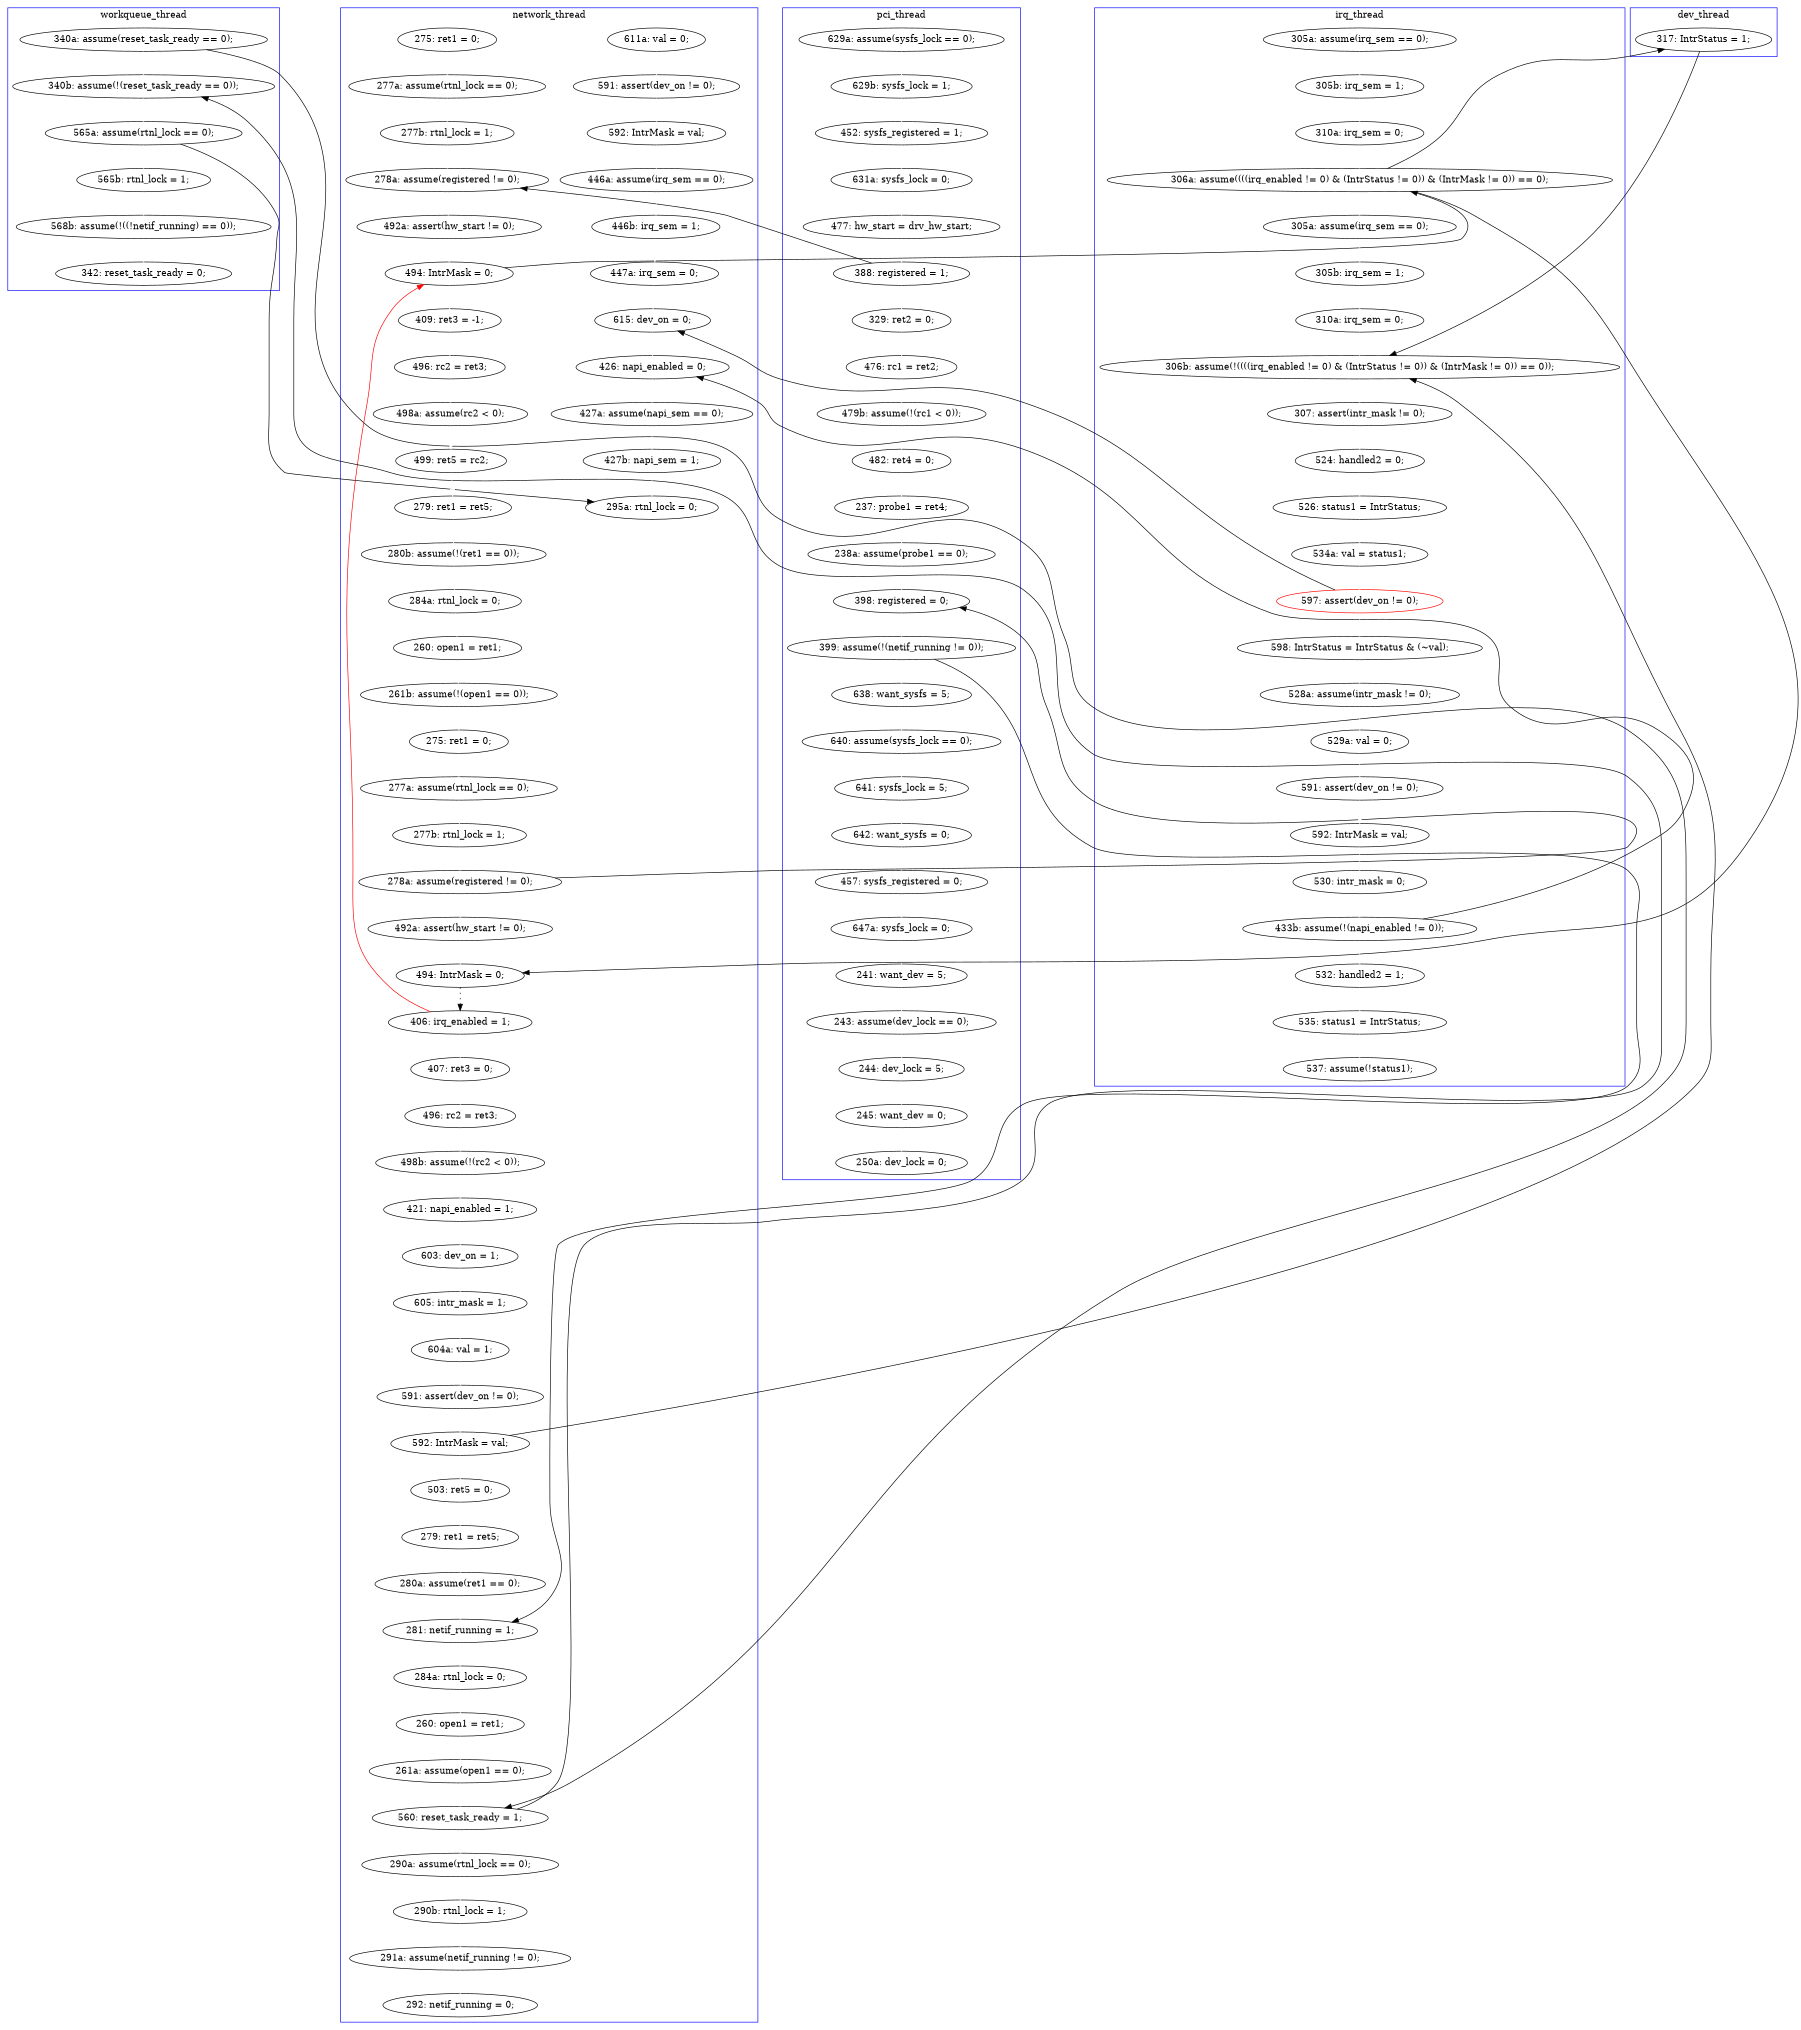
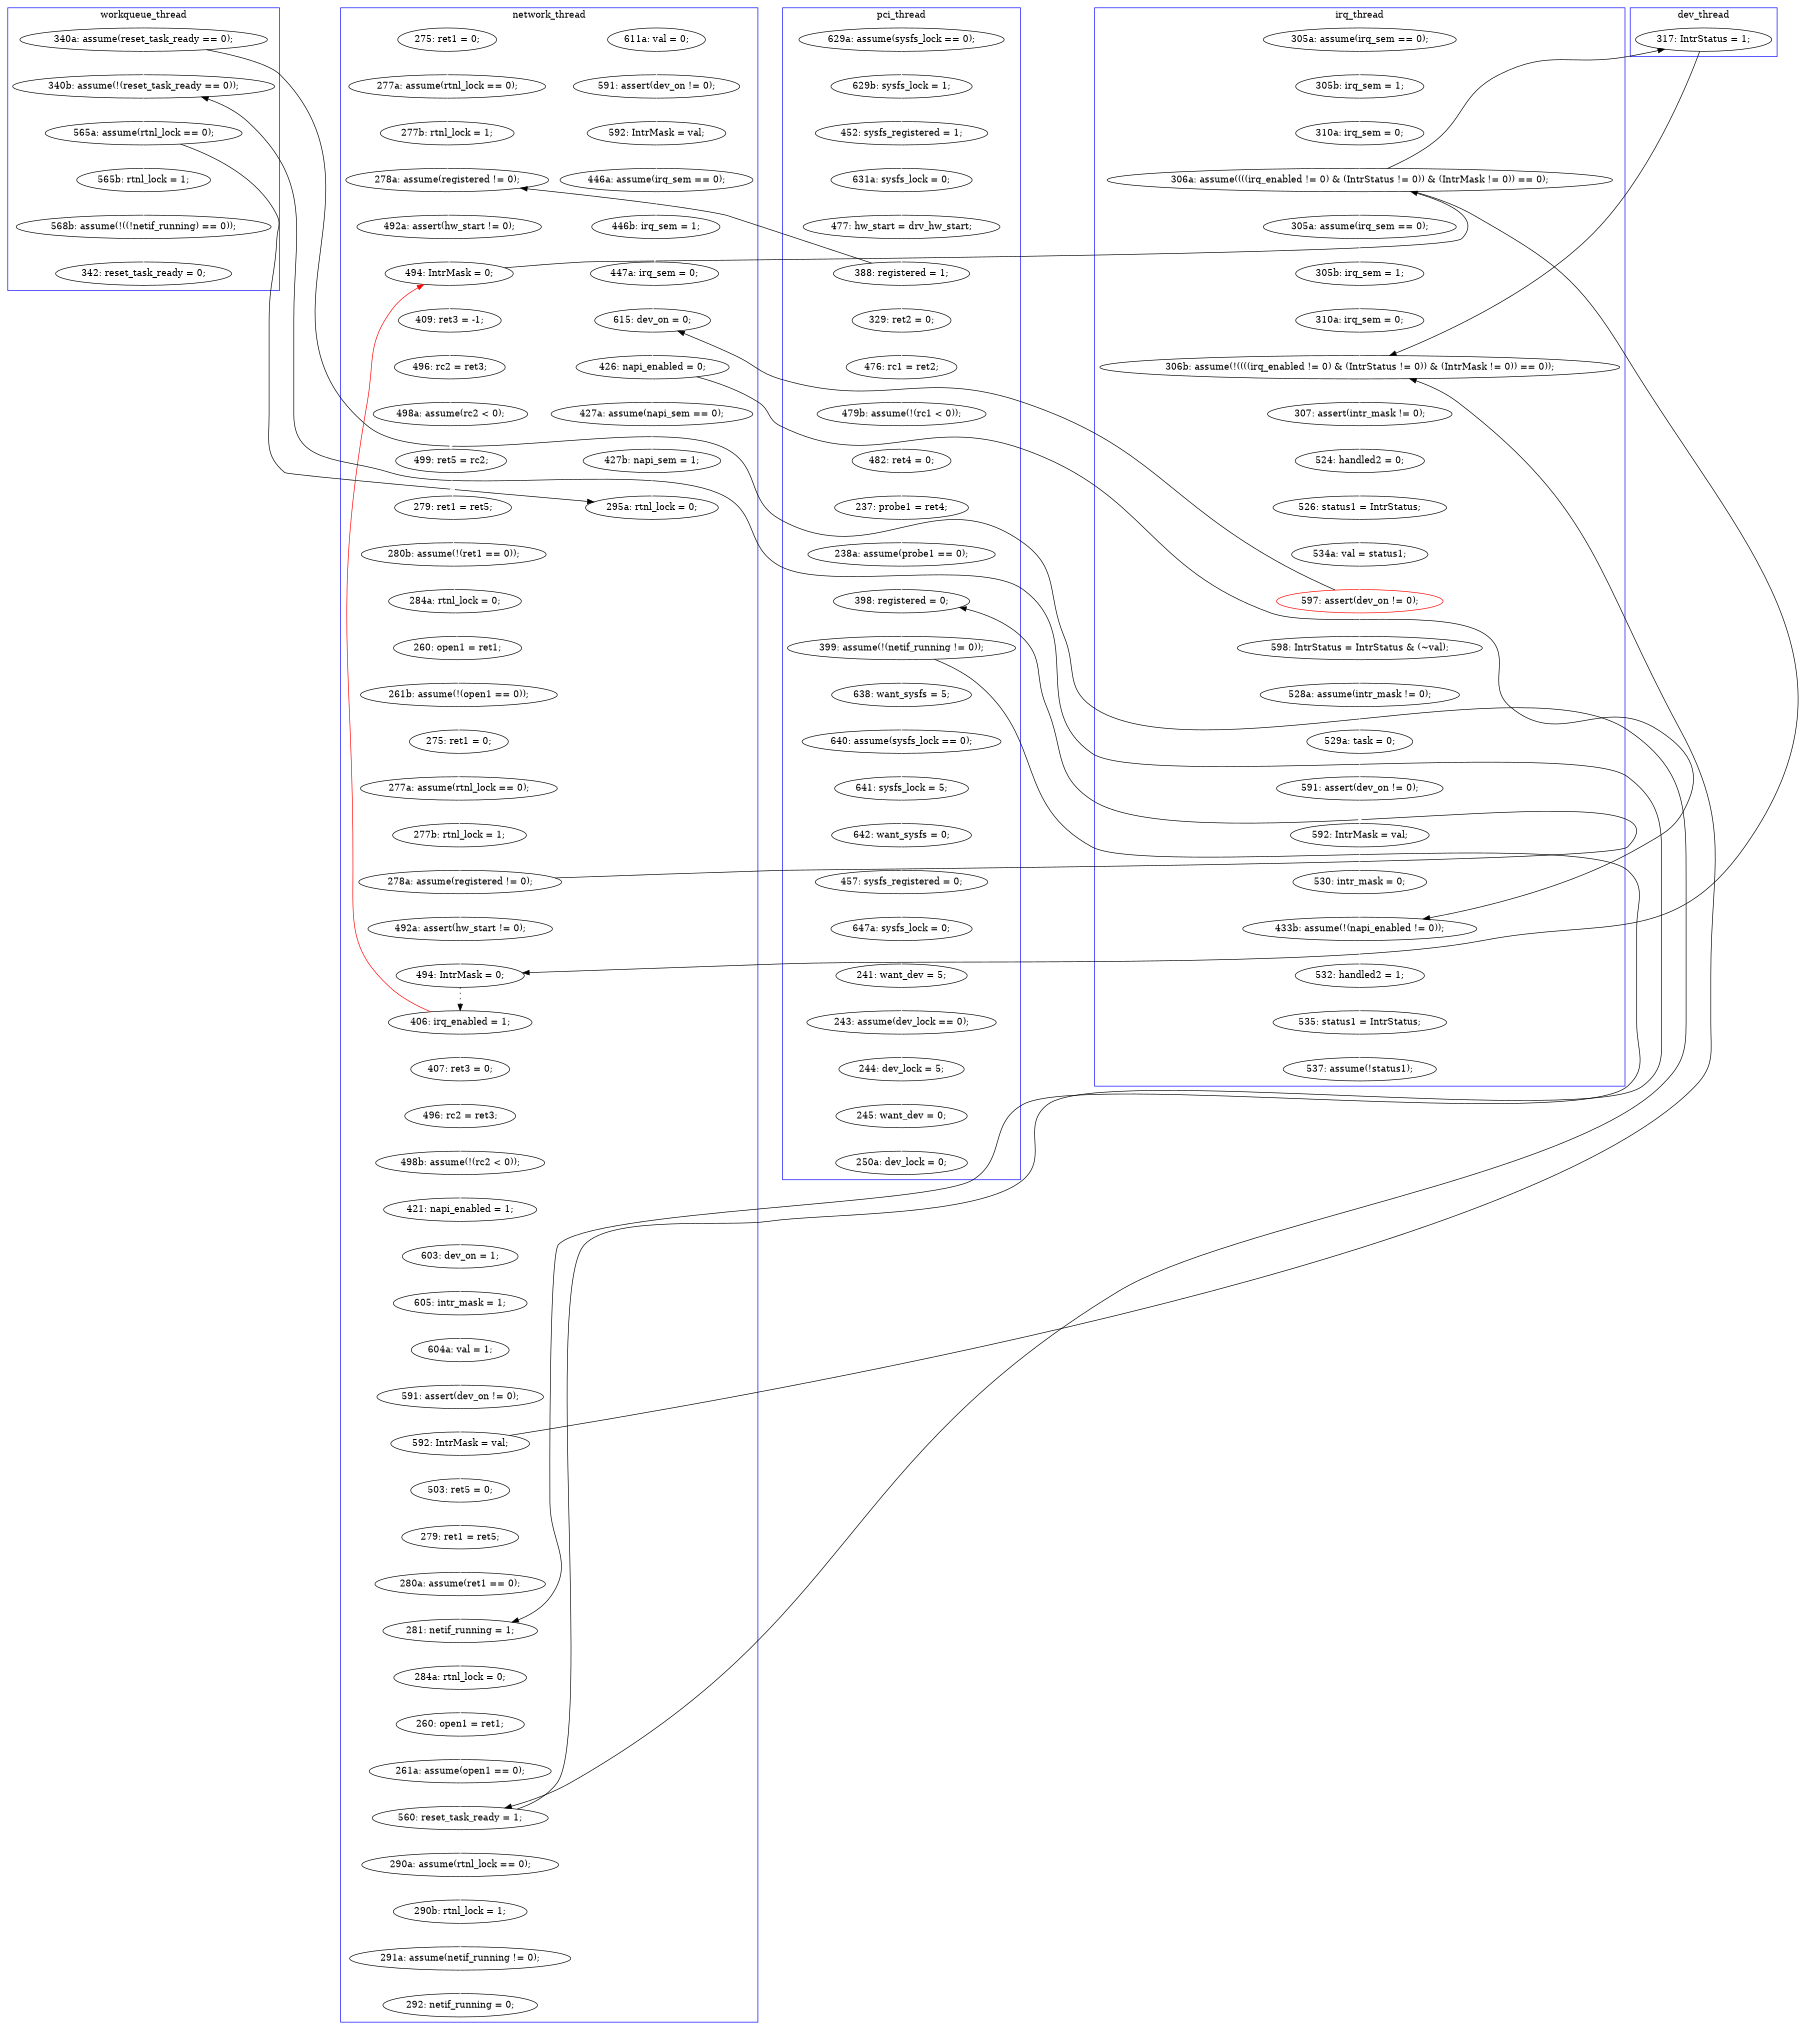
edge "433b: assume(!(napi_enabled != 0));" -> "426: napi_enabled = 0;": reversed
node "529a: val = 0;": label "529a: val = 0;" -> "529a: task = 0;"
